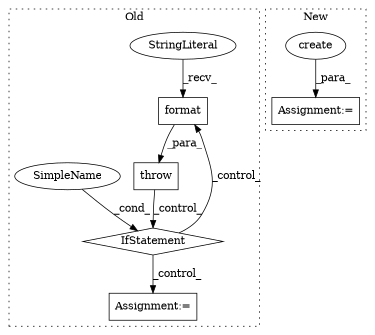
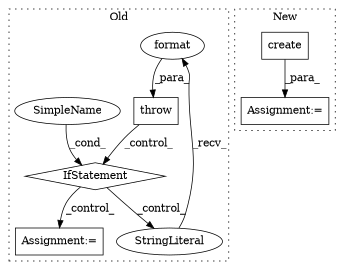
node "create": shape ellipse -> box
node "format": shape box -> ellipse
edge "IfStatement" -> "format": now "IfStatement" -> "StringLiteral"
